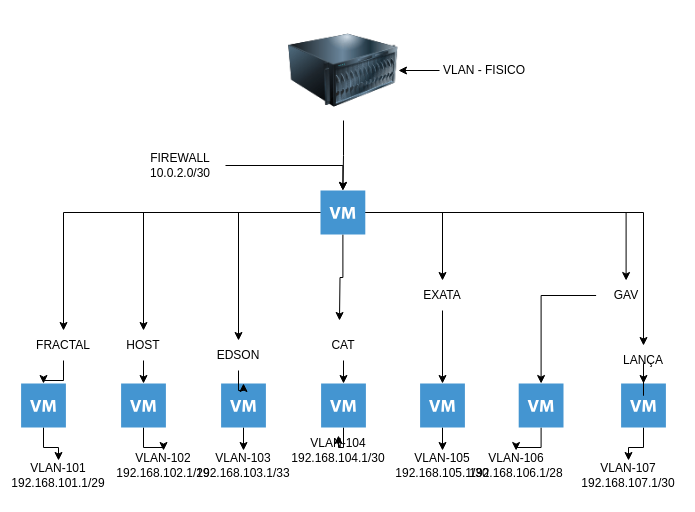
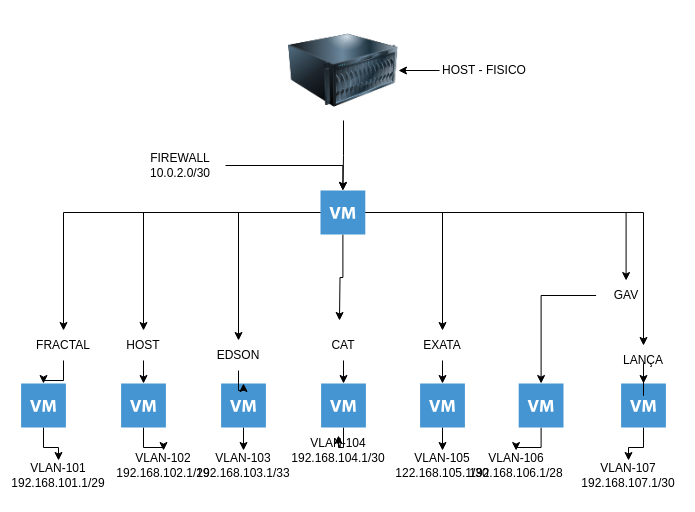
node "VLAN - FISICO": label "VLAN - FISICO" -> "HOST - FISICO"
node "EXATA": moved (443, 296) -> (443, 346)
node "VLAN-105 192.168.105.1/30": label "VLAN-105 192.168.105.1/30" -> "VLAN-105 122.168.105.1/30"
